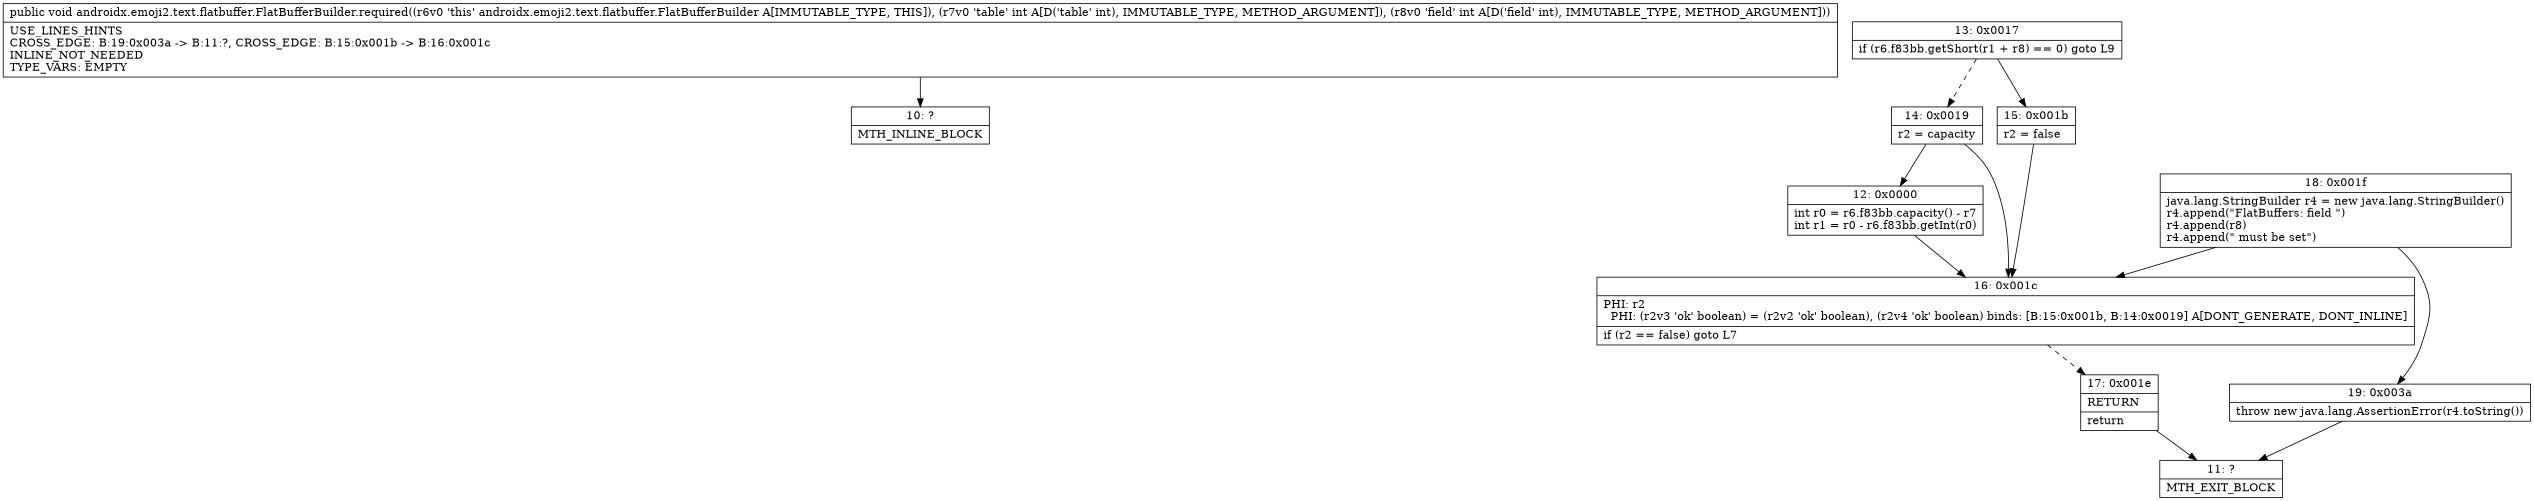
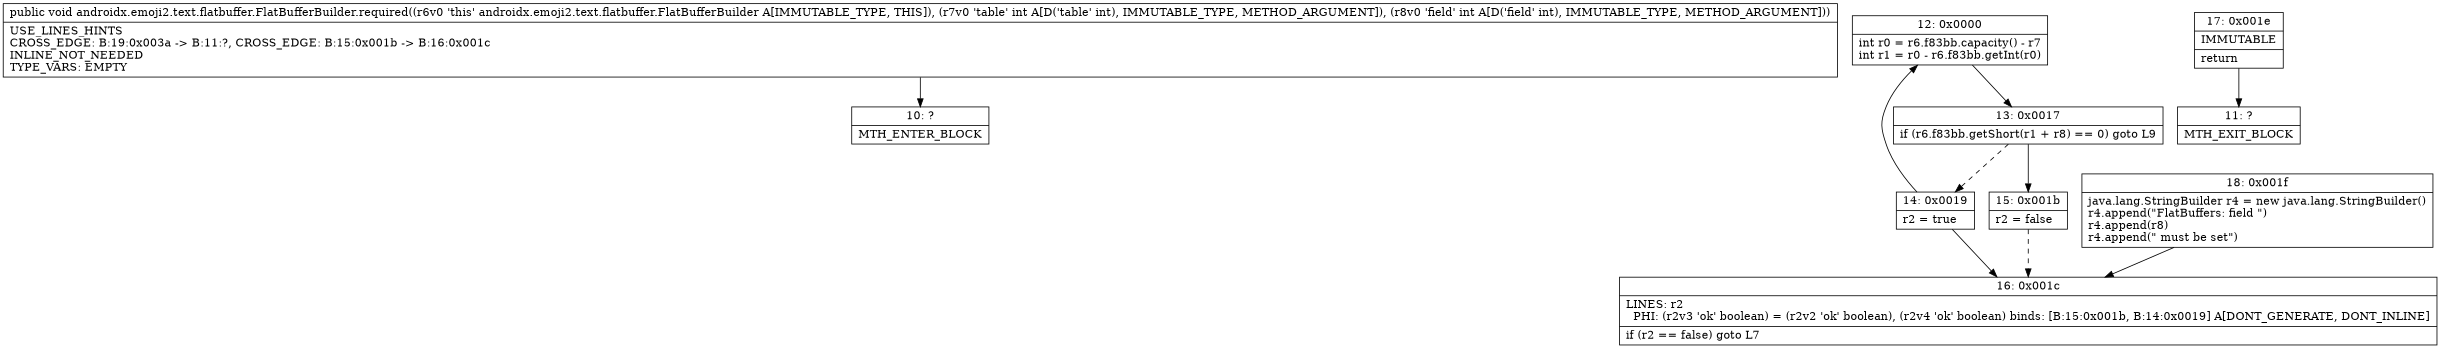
node "10: ?": text "MTH_INLINE_BLOCK" -> "MTH_ENTER_BLOCK"
node "14: 0x0019": text "r2 = capacity" -> "r2 = true"
edge "15: 0x001b" -> "16: 0x001c": style solid -> dashed
edge "12: 0x0000" -> "16: 0x001c": now "12: 0x0000" -> "13: 0x0017"
node "16: 0x001c": text "PHI: r2" -> "LINES: r2"
edge "16: 0x001c" -> "17: 0x001e": removed
node "17: 0x001e": text "RETURN" -> "IMMUTABLE"
node "19: 0x003a": removed
